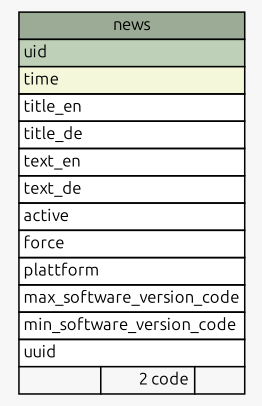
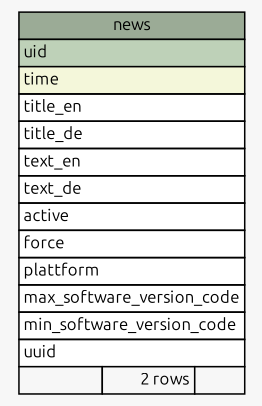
node "news": text "2 code" -> "2 rows"
